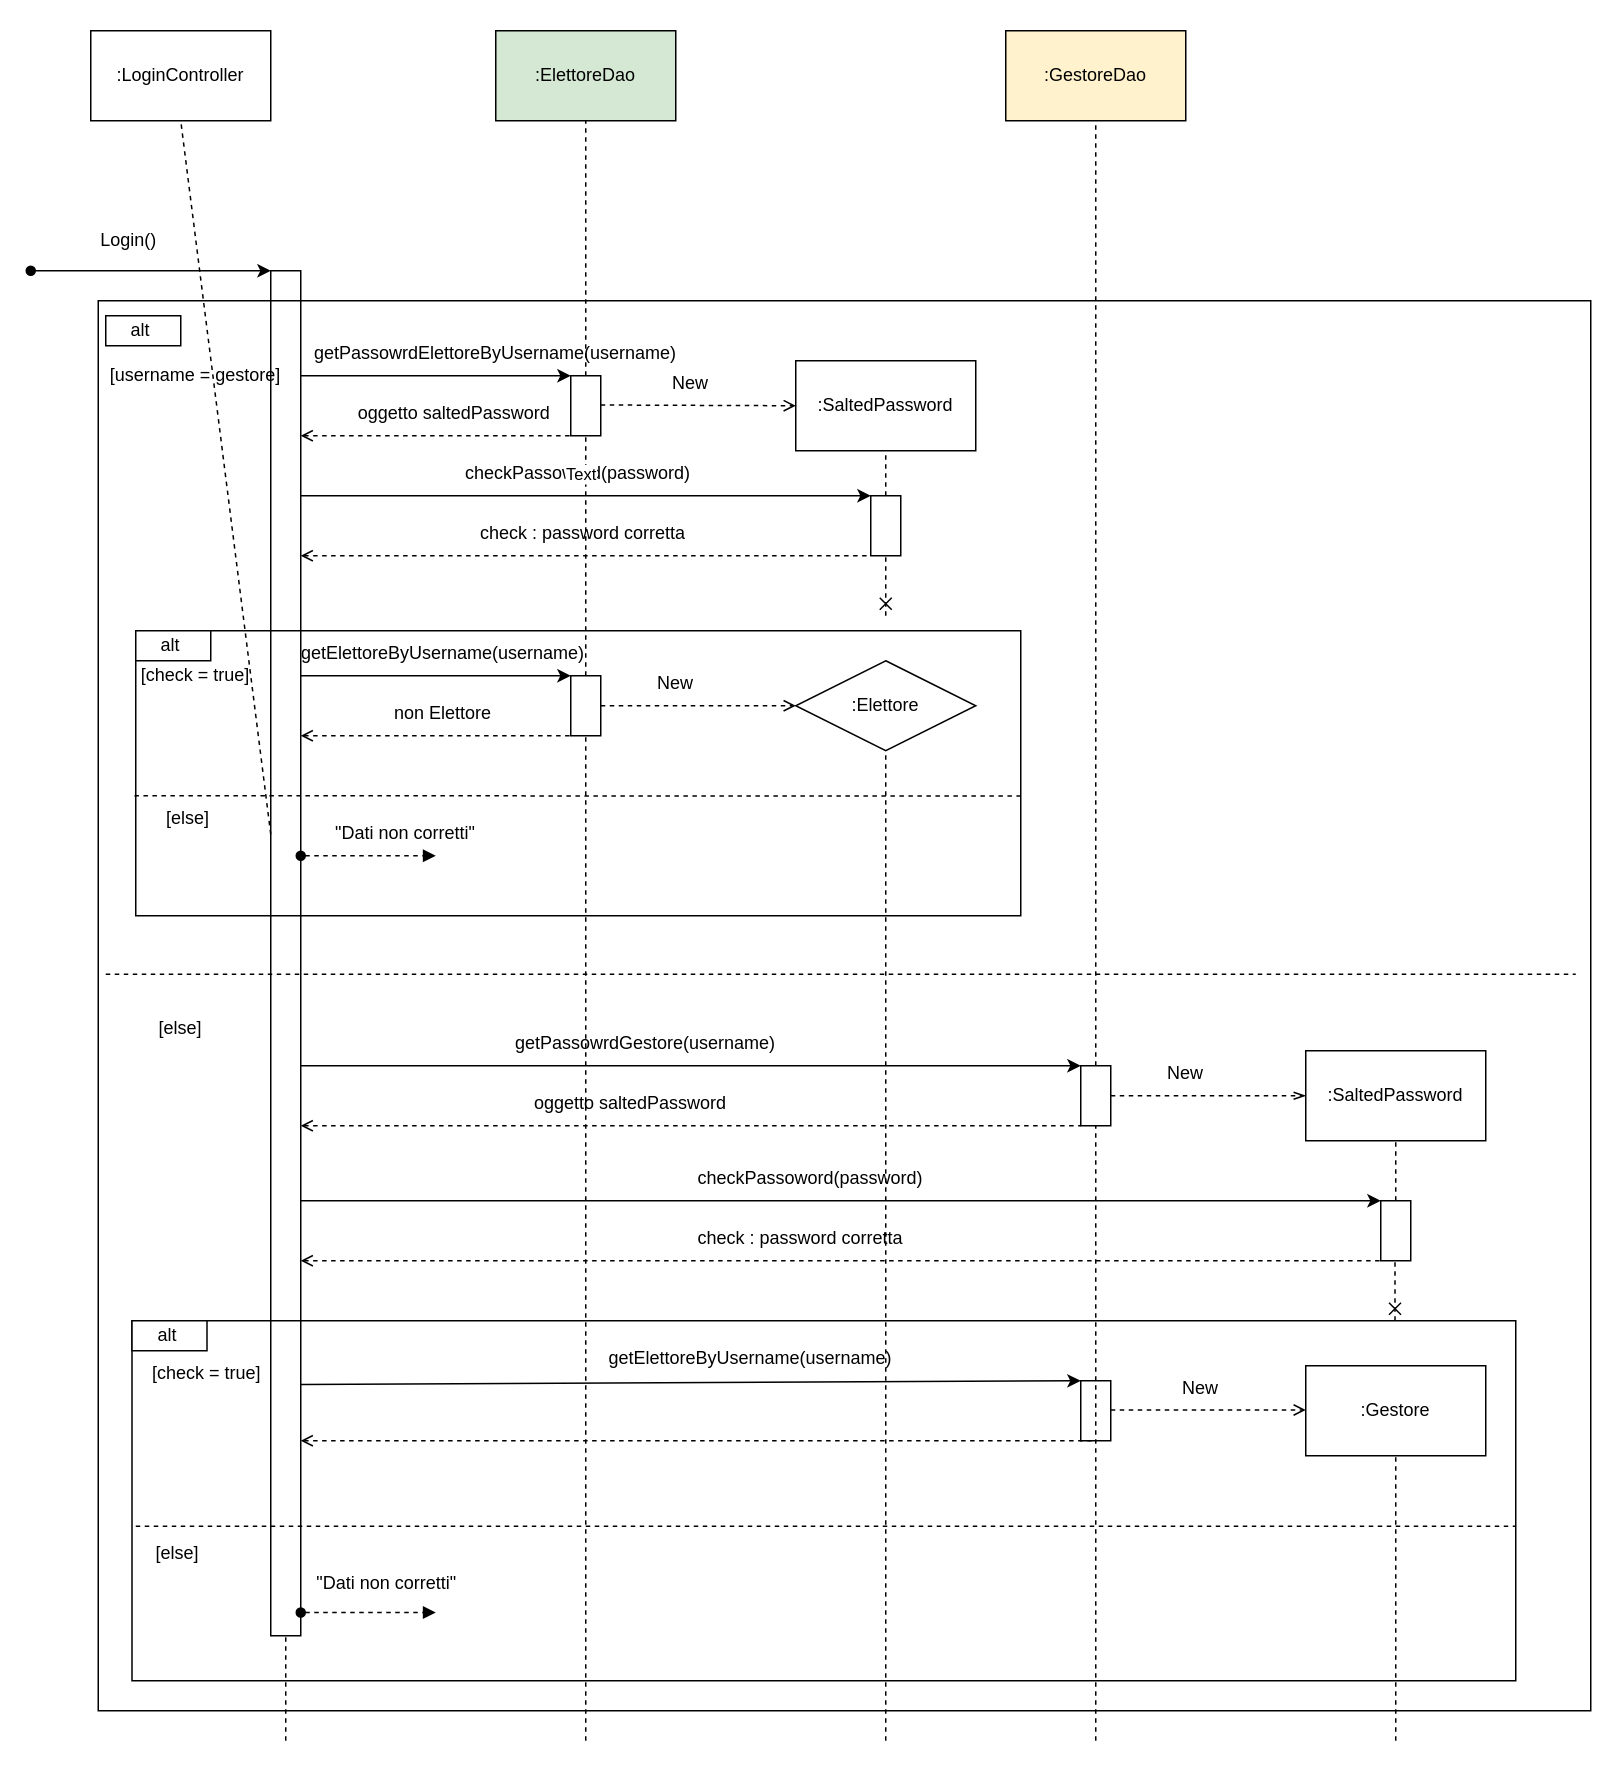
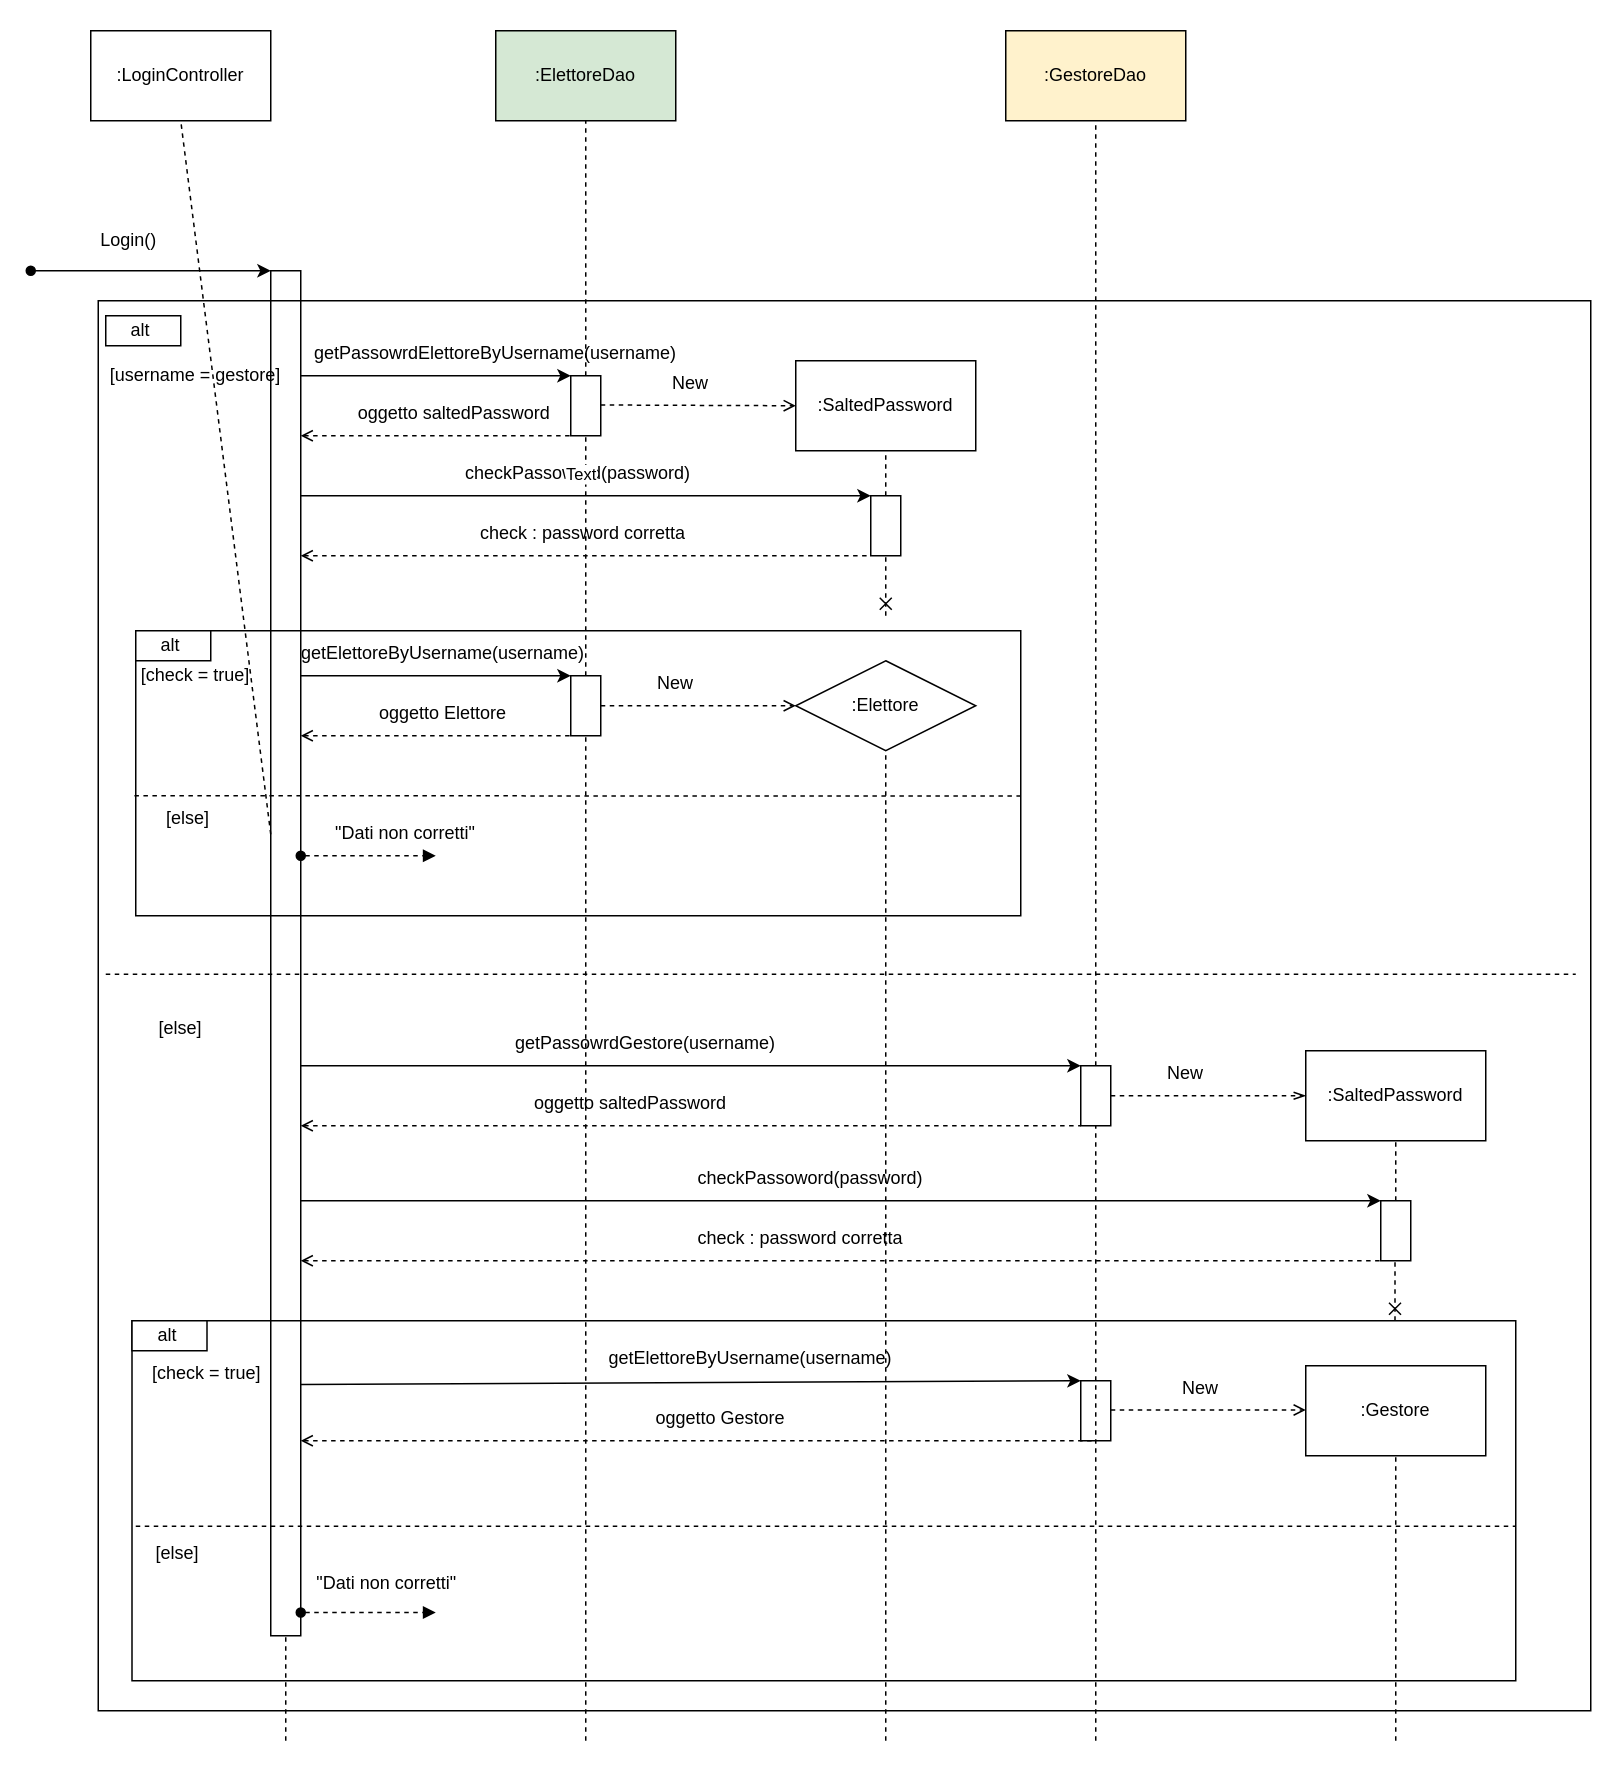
node "non Elettore": label "non Elettore" -> "oggetto Elettore"
node "oggetto Gestore": added
